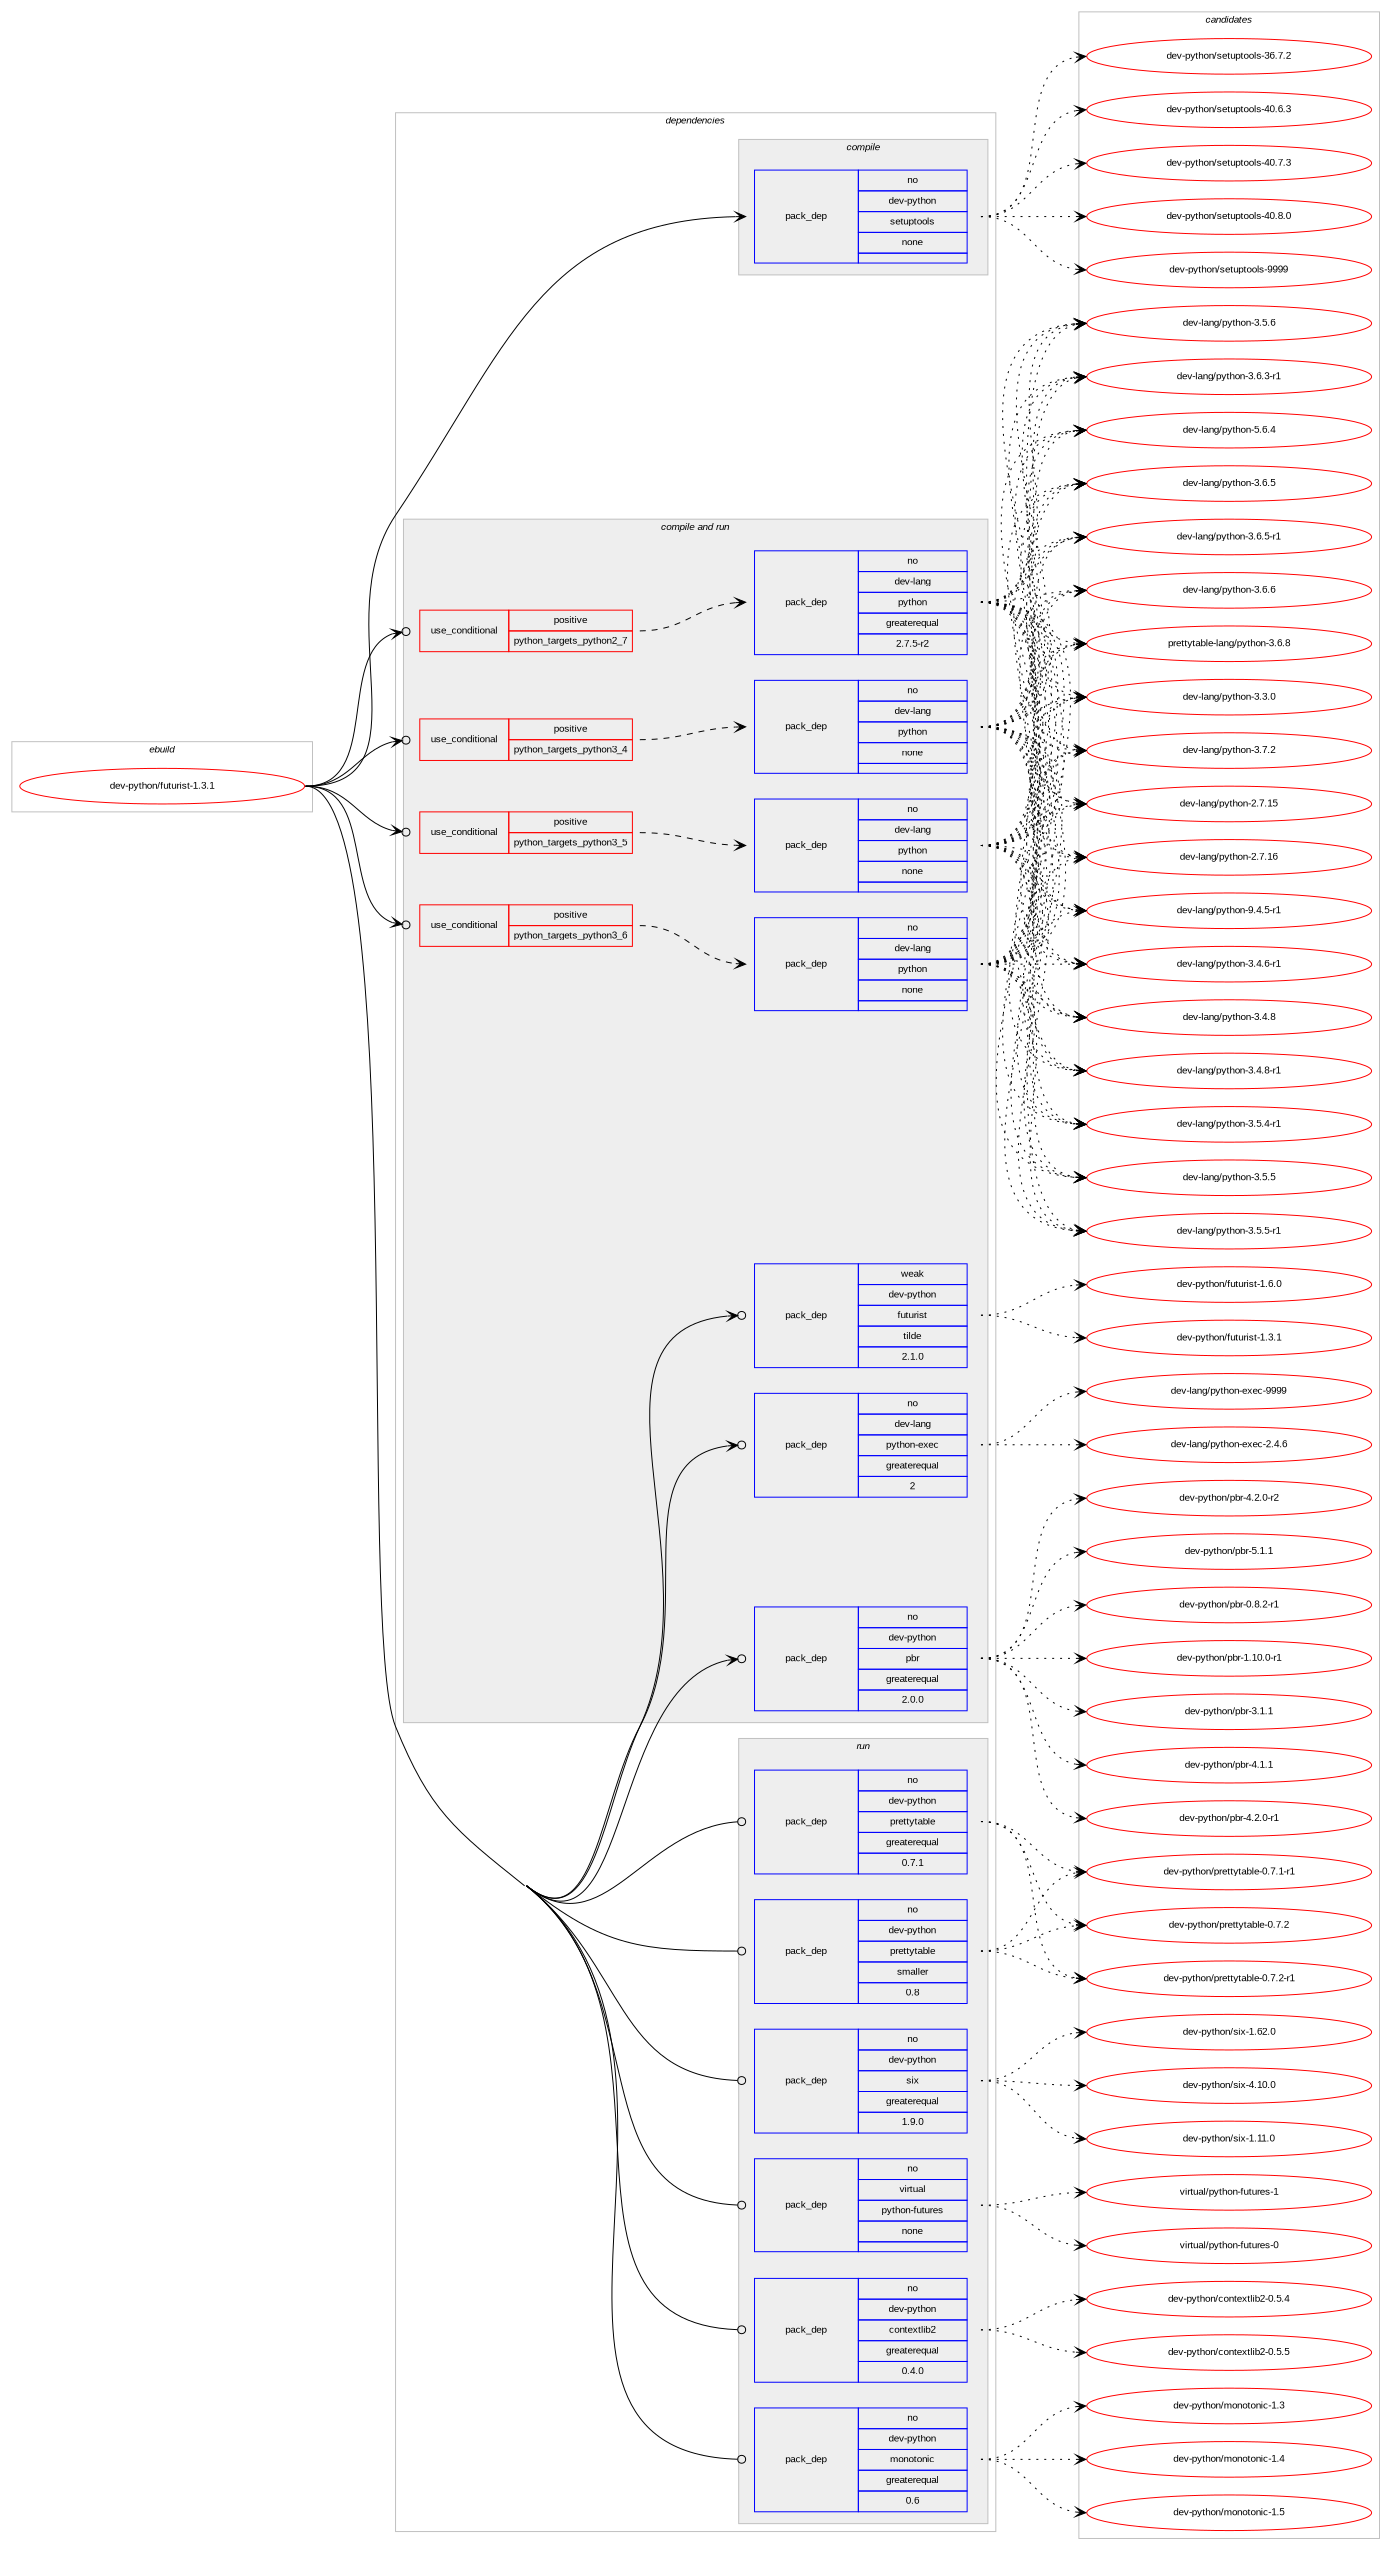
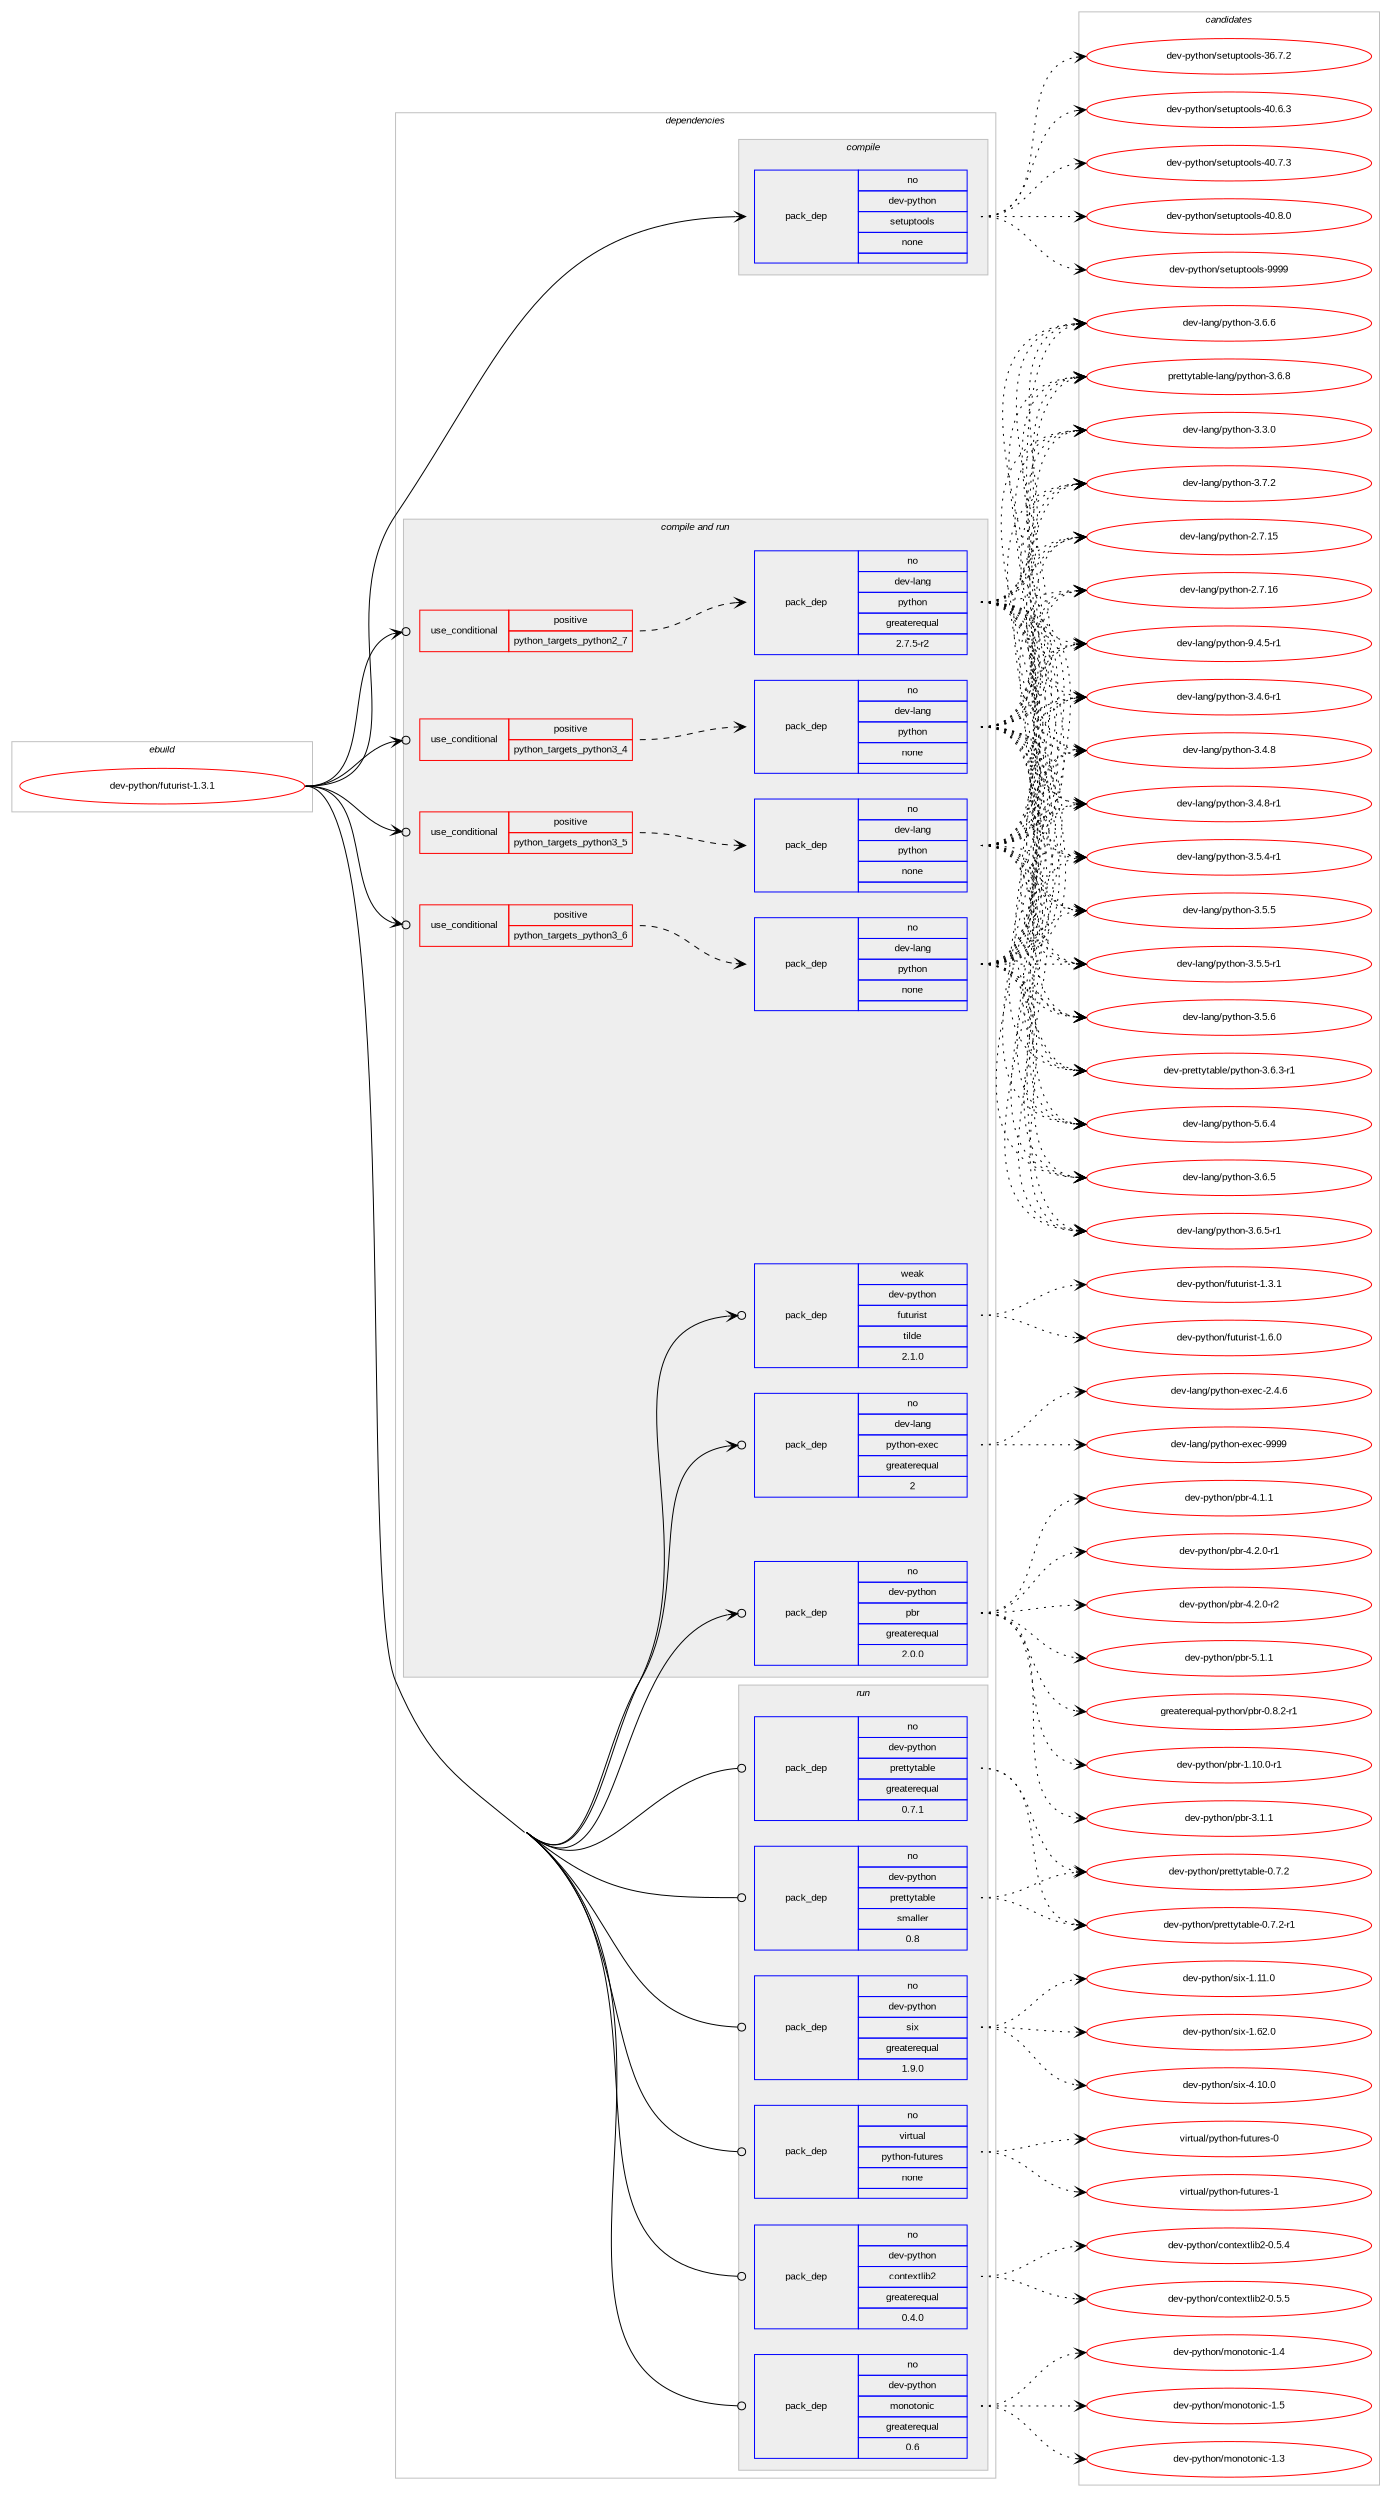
node "dev-lang/python-3.6.3-r1": label "dev-lang/python-3.6.3-r1" -> "dev-prettytable/python-3.6.3-r1"
node "dev-python/pbr-0.8.2-r1": label "dev-python/pbr-0.8.2-r1" -> "greaterequal-python/pbr-0.8.2-r1"
node "dev-python/prettytable-0.7.1-r1": removed
